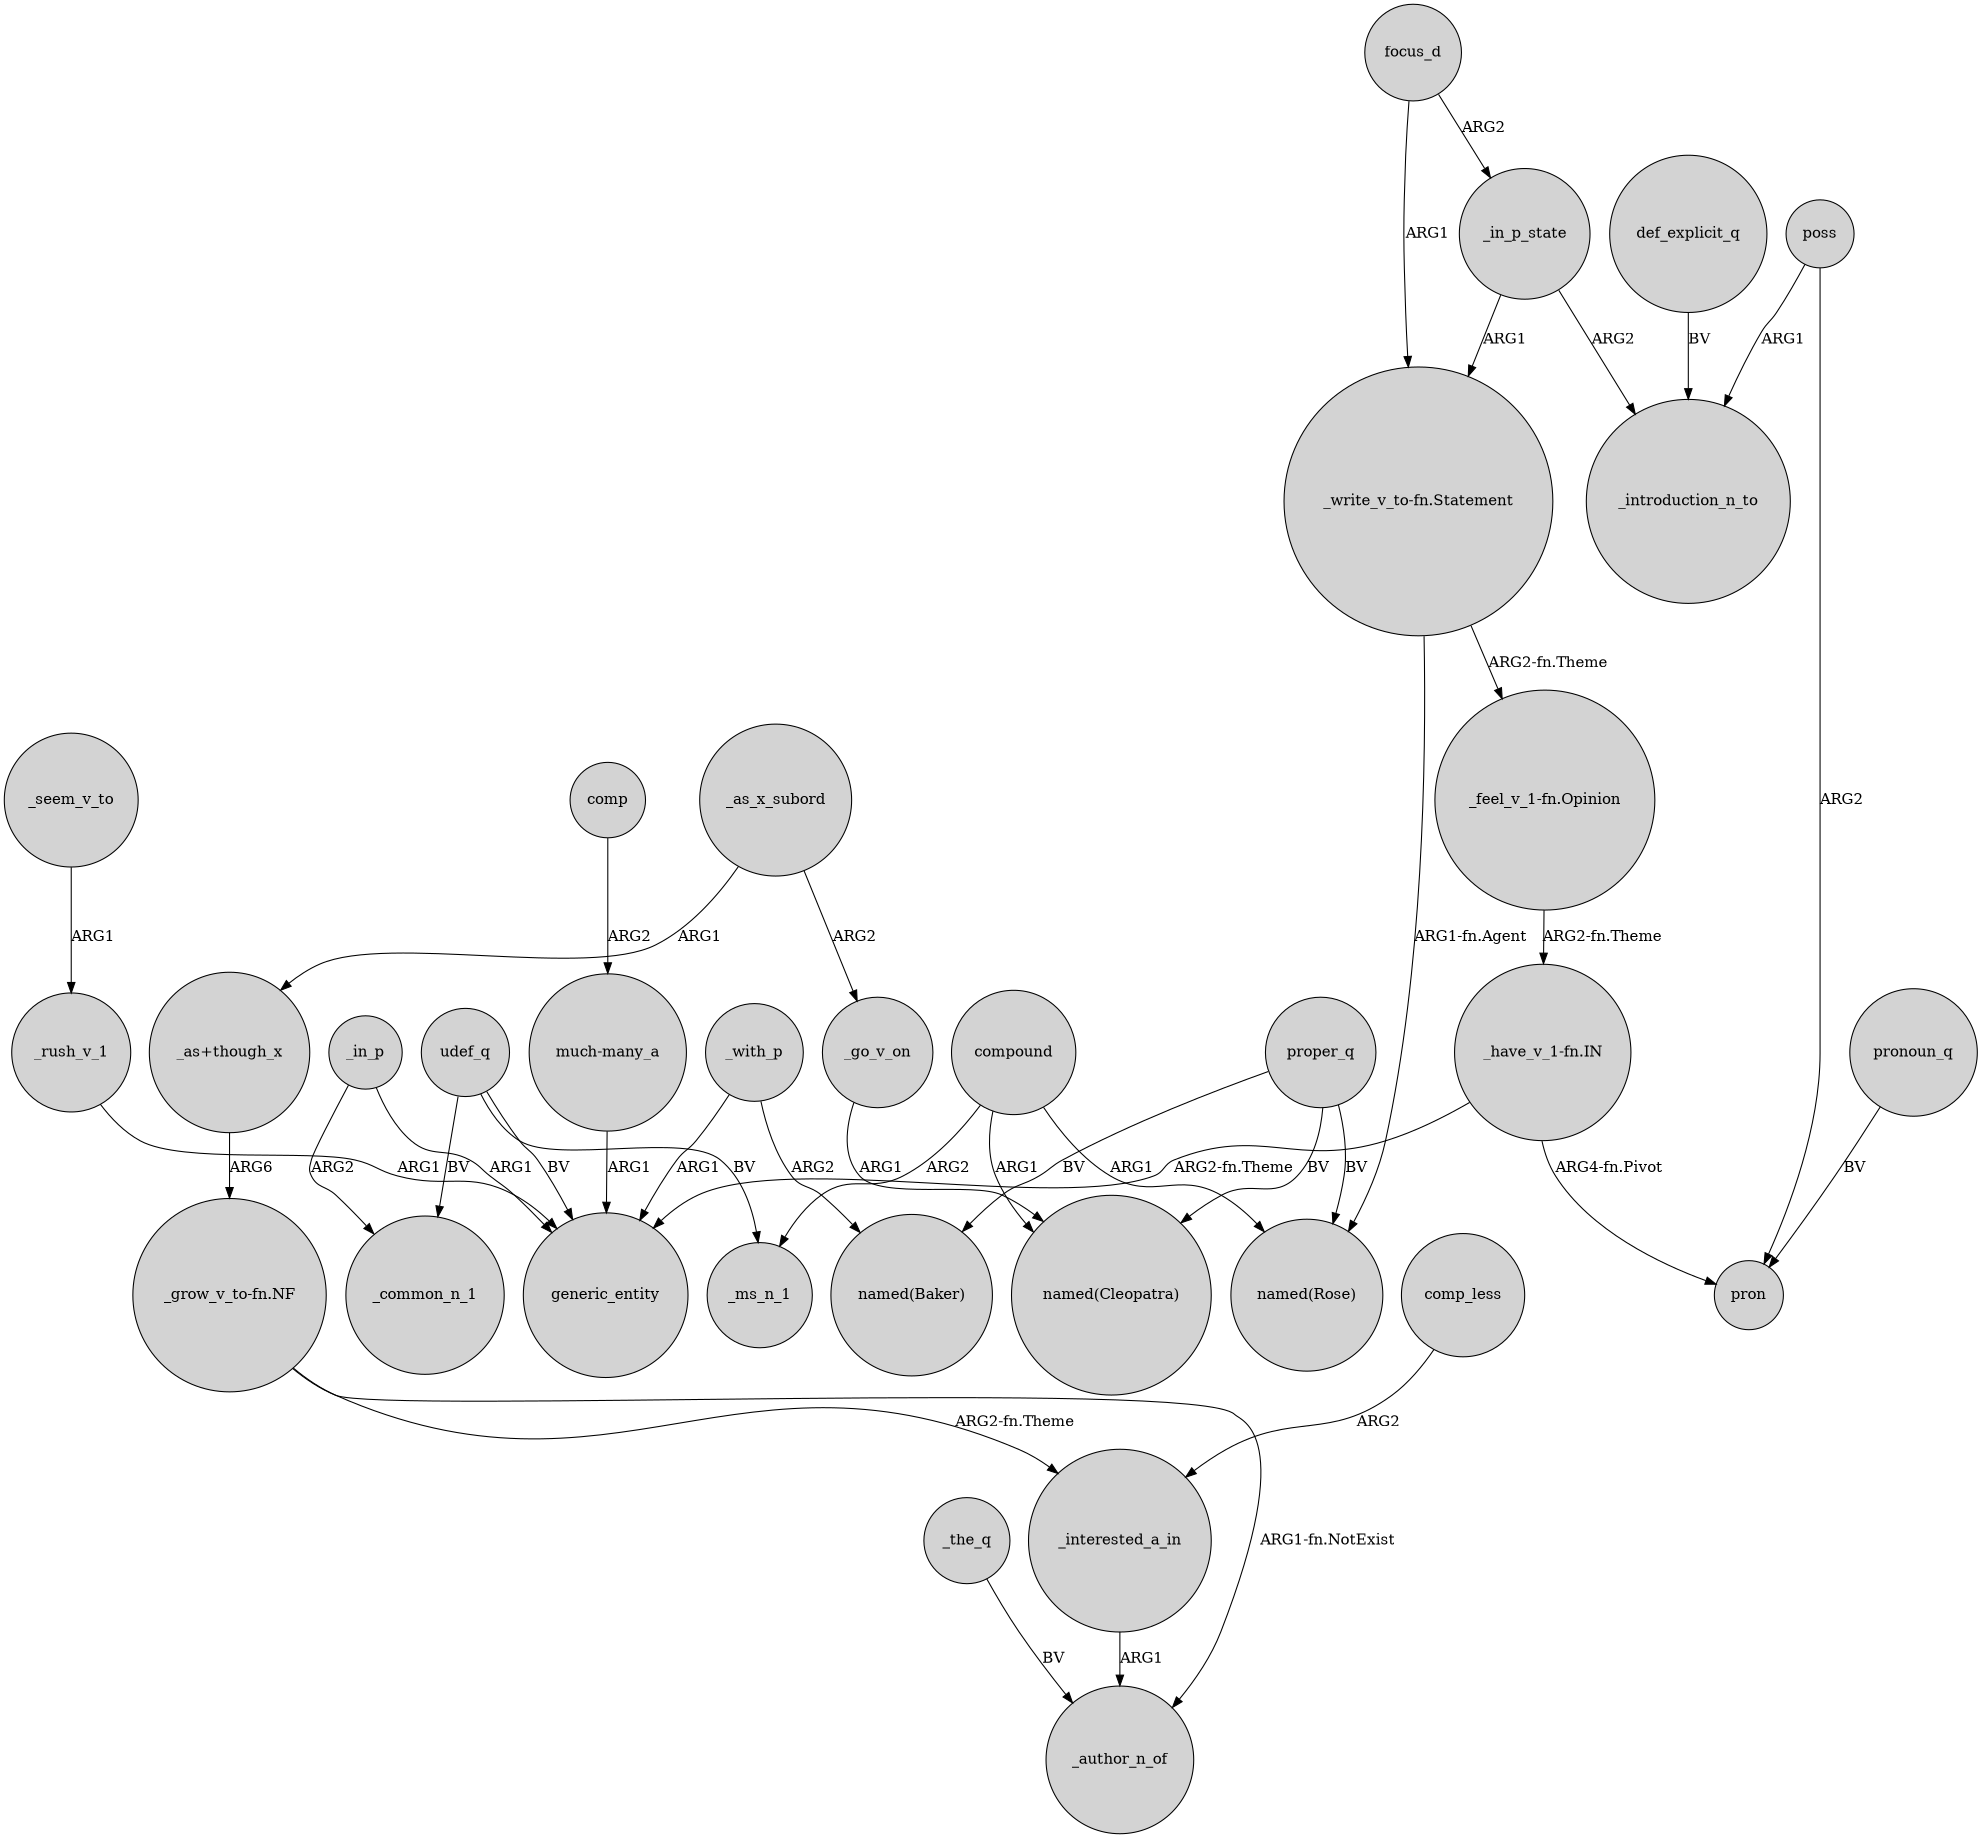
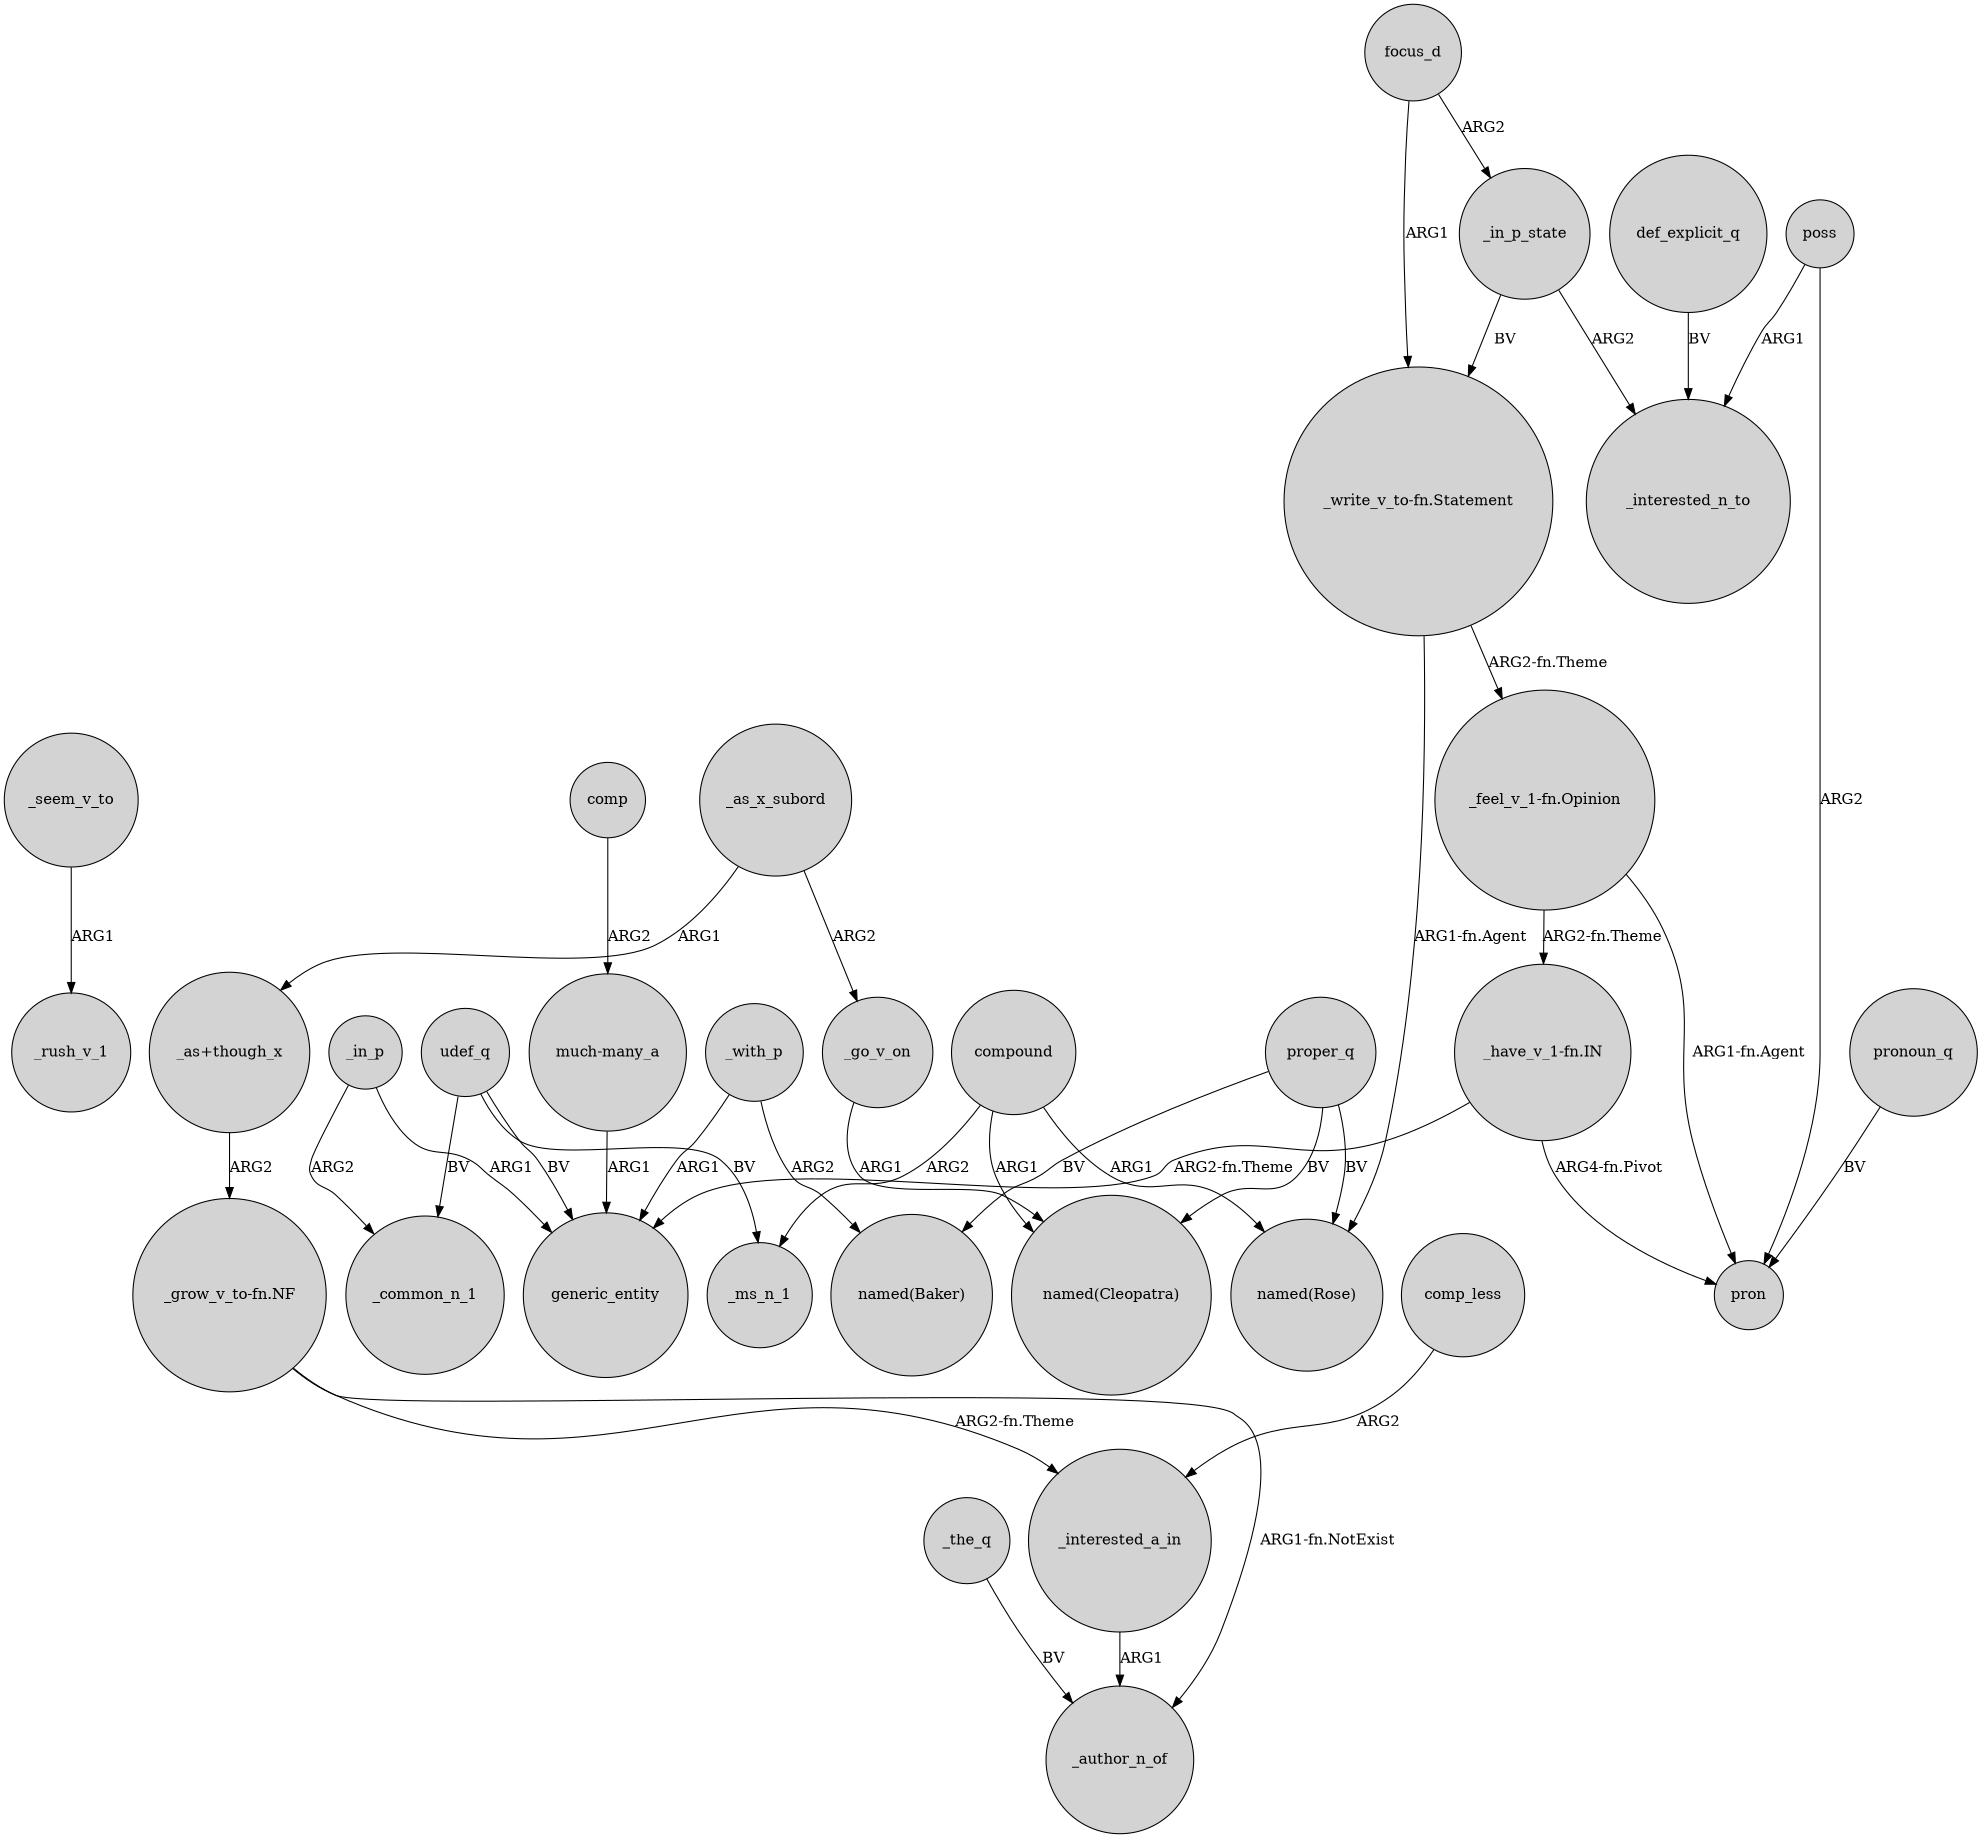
edge "_in_p_state" -> "_write_v_to-fn.Statement": label "ARG1" -> "BV"
node "_introduction_n_to": label "_introduction_n_to" -> "_interested_n_to"
edge "_feel_v_1-fn.Opinion" -> "pron": added, label "ARG1-fn.Agent"
edge "_rush_v_1" -> "generic_entity": removed, label "ARG1"
edge "_as+though_x" -> "_grow_v_to-fn.NF": label "ARG6" -> "ARG2"
